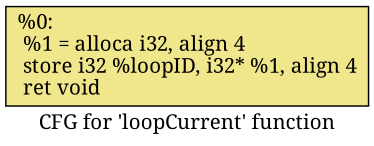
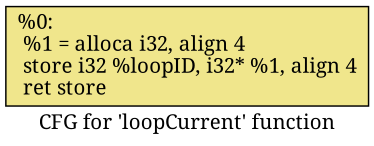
node "%0:": text "ret void" -> "ret store"
